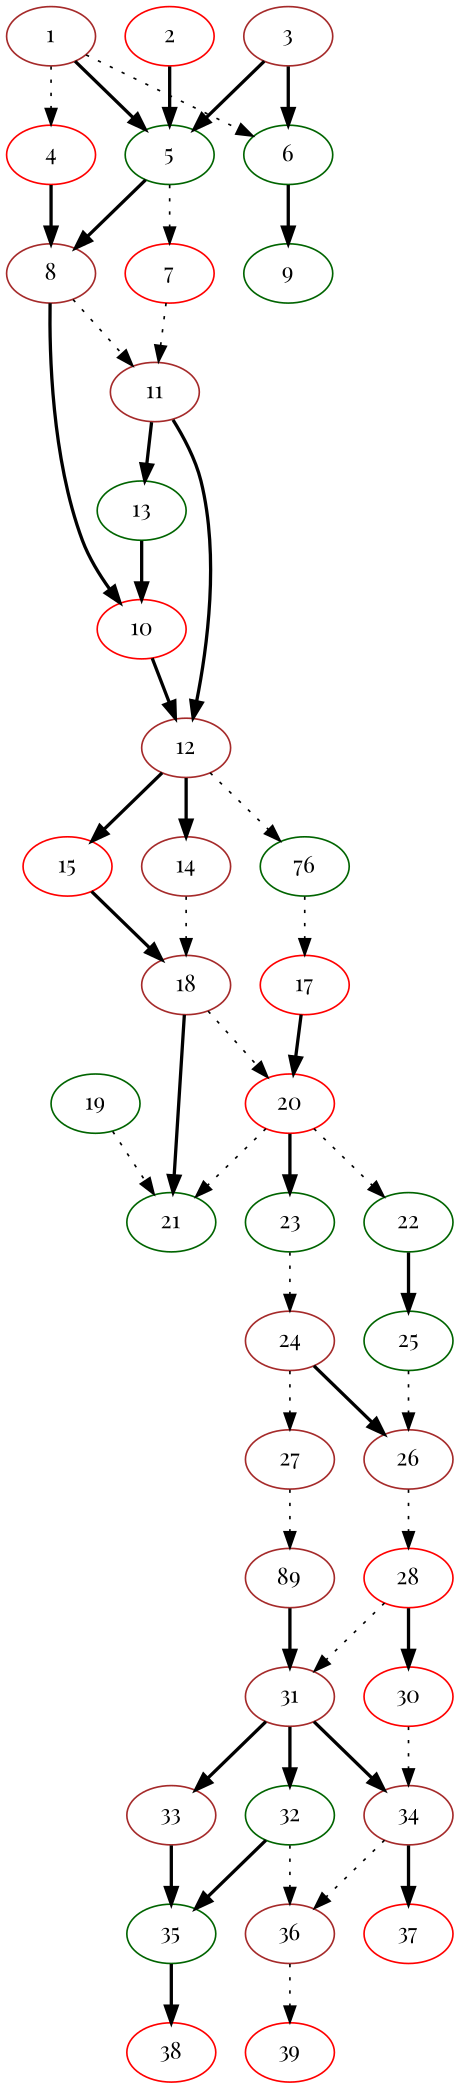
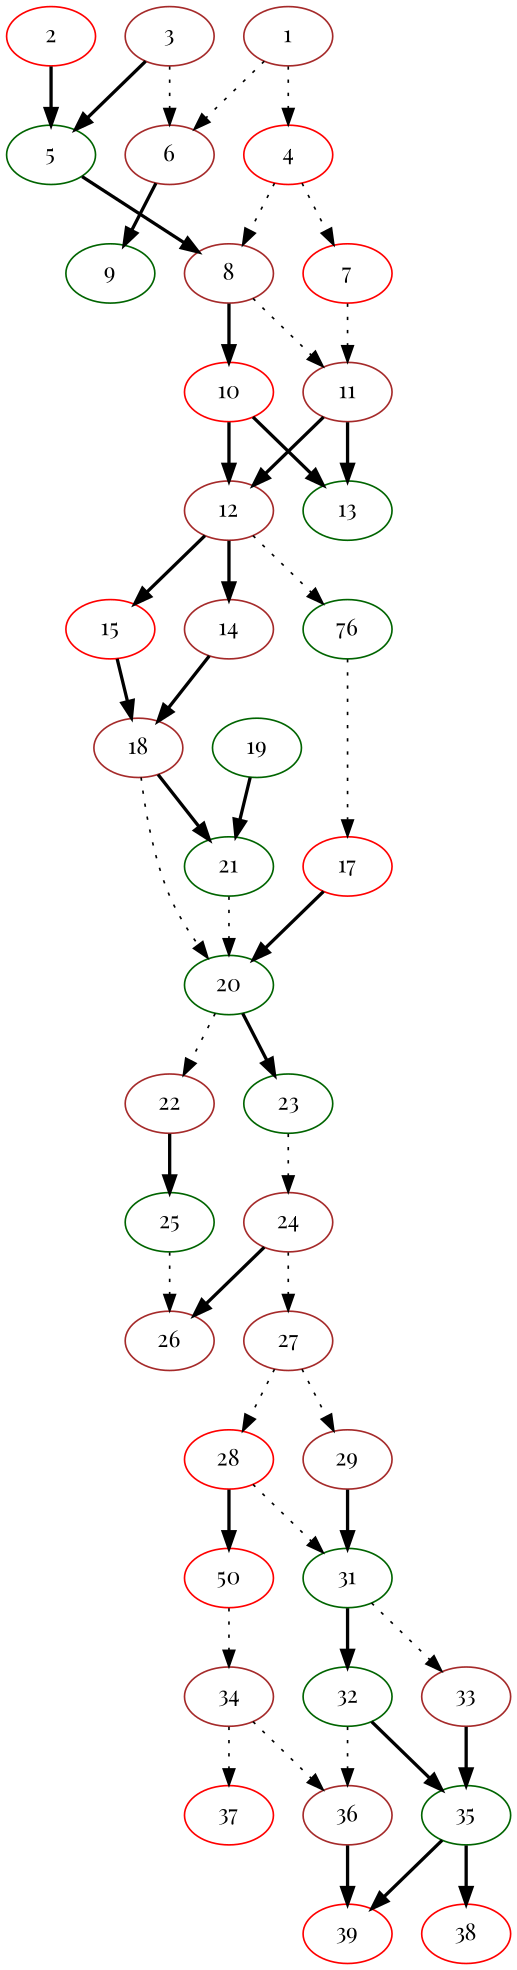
edge "3" -> "6": style bold -> dotted
edge "1" -> "5": removed
node "6": color darkgreen -> brown
edge "4" -> "8": style bold -> dotted
edge "5" -> "7": now "4" -> "7"
edge "13" -> "10": reversed
edge "14" -> "18": style dotted -> bold
node "20": color red -> darkgreen
edge "19" -> "21": style dotted -> bold
edge "20" -> "21": reversed
node "22": color darkgreen -> brown
edge "26" -> "28": now "27" -> "28"
node "89": label "89" -> "29"
node "31": color brown -> darkgreen
node "30": label "30" -> "50"
edge "31" -> "33": style bold -> dotted
edge "31" -> "34": removed
edge "34" -> "37": style bold -> dotted
edge "35" -> "39": added
edge "36" -> "39": style dotted -> bold
